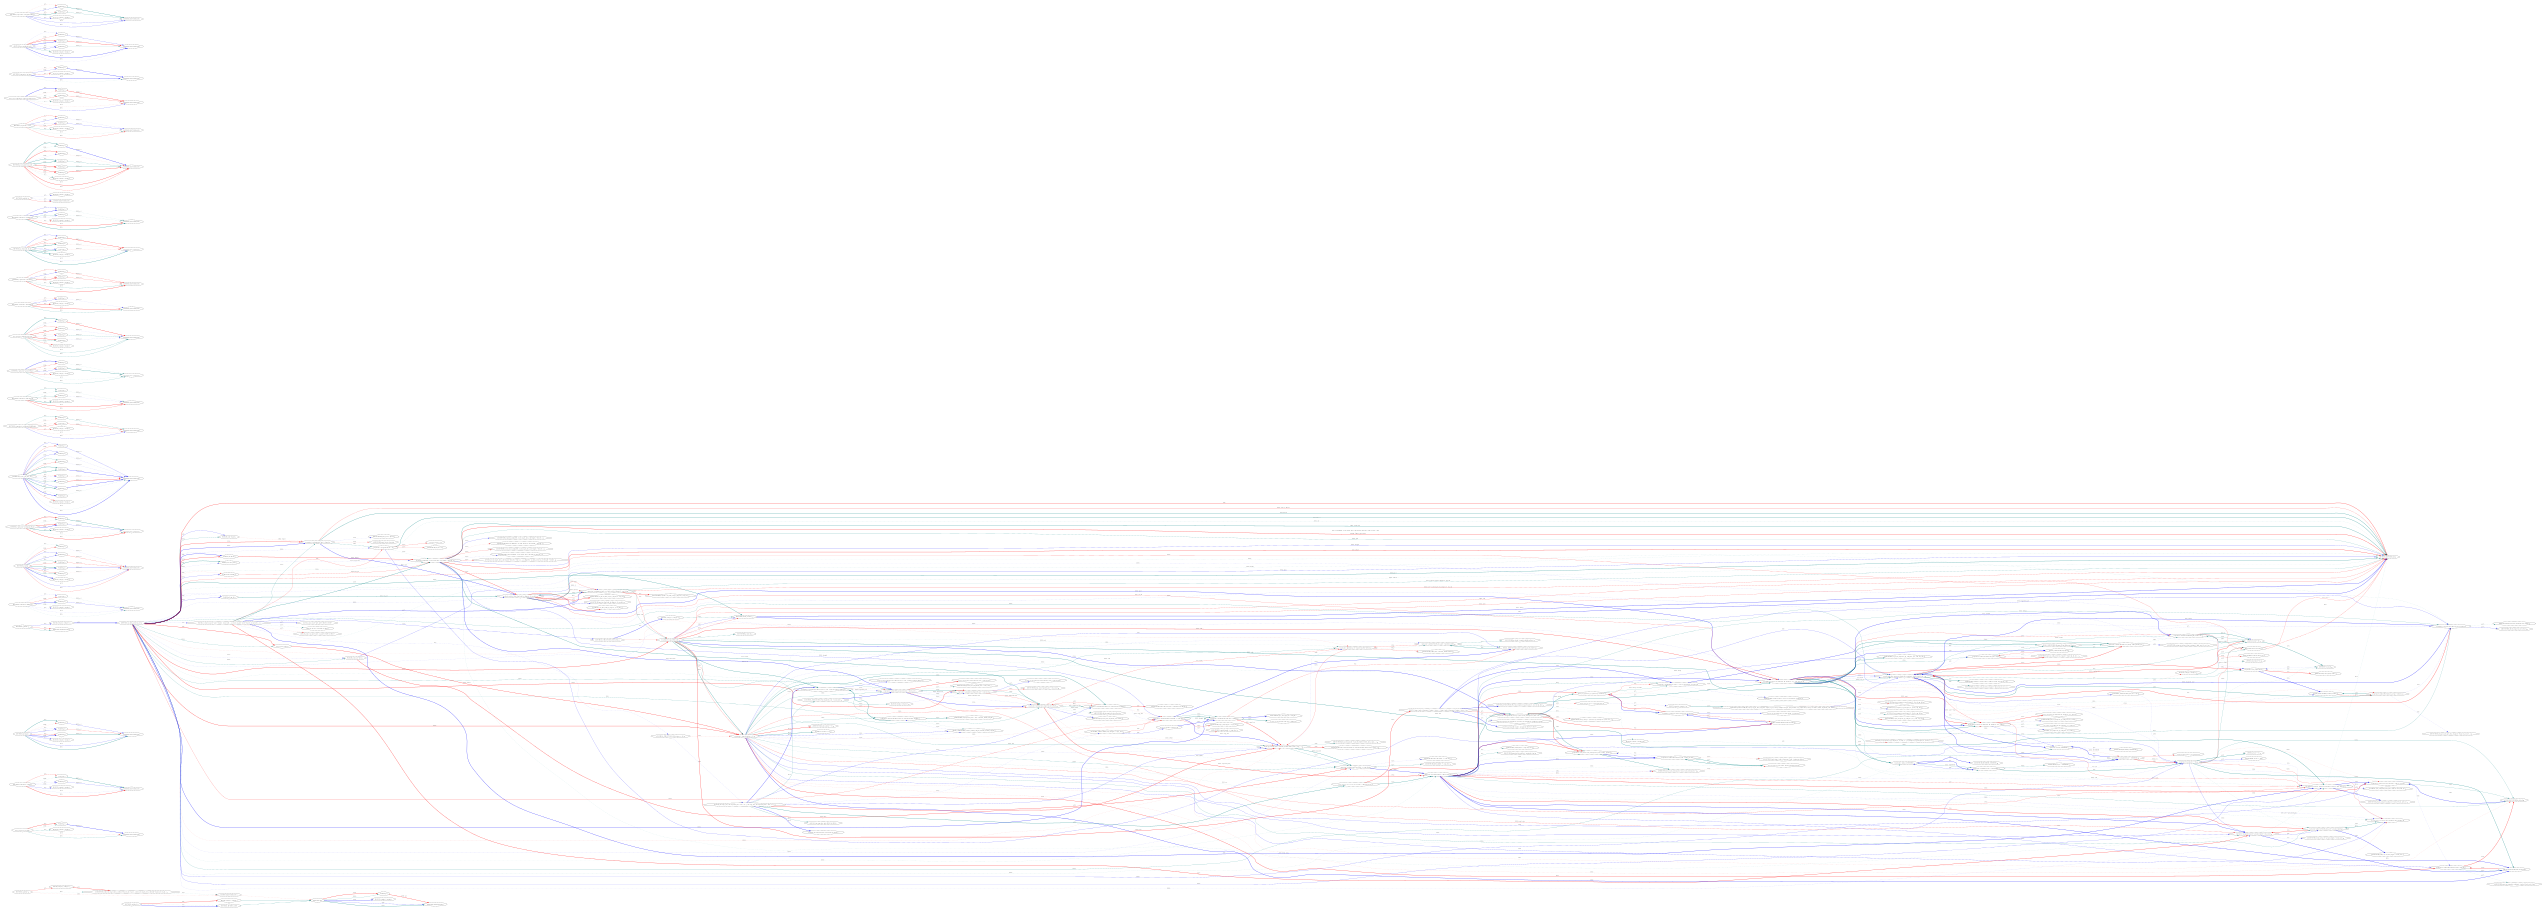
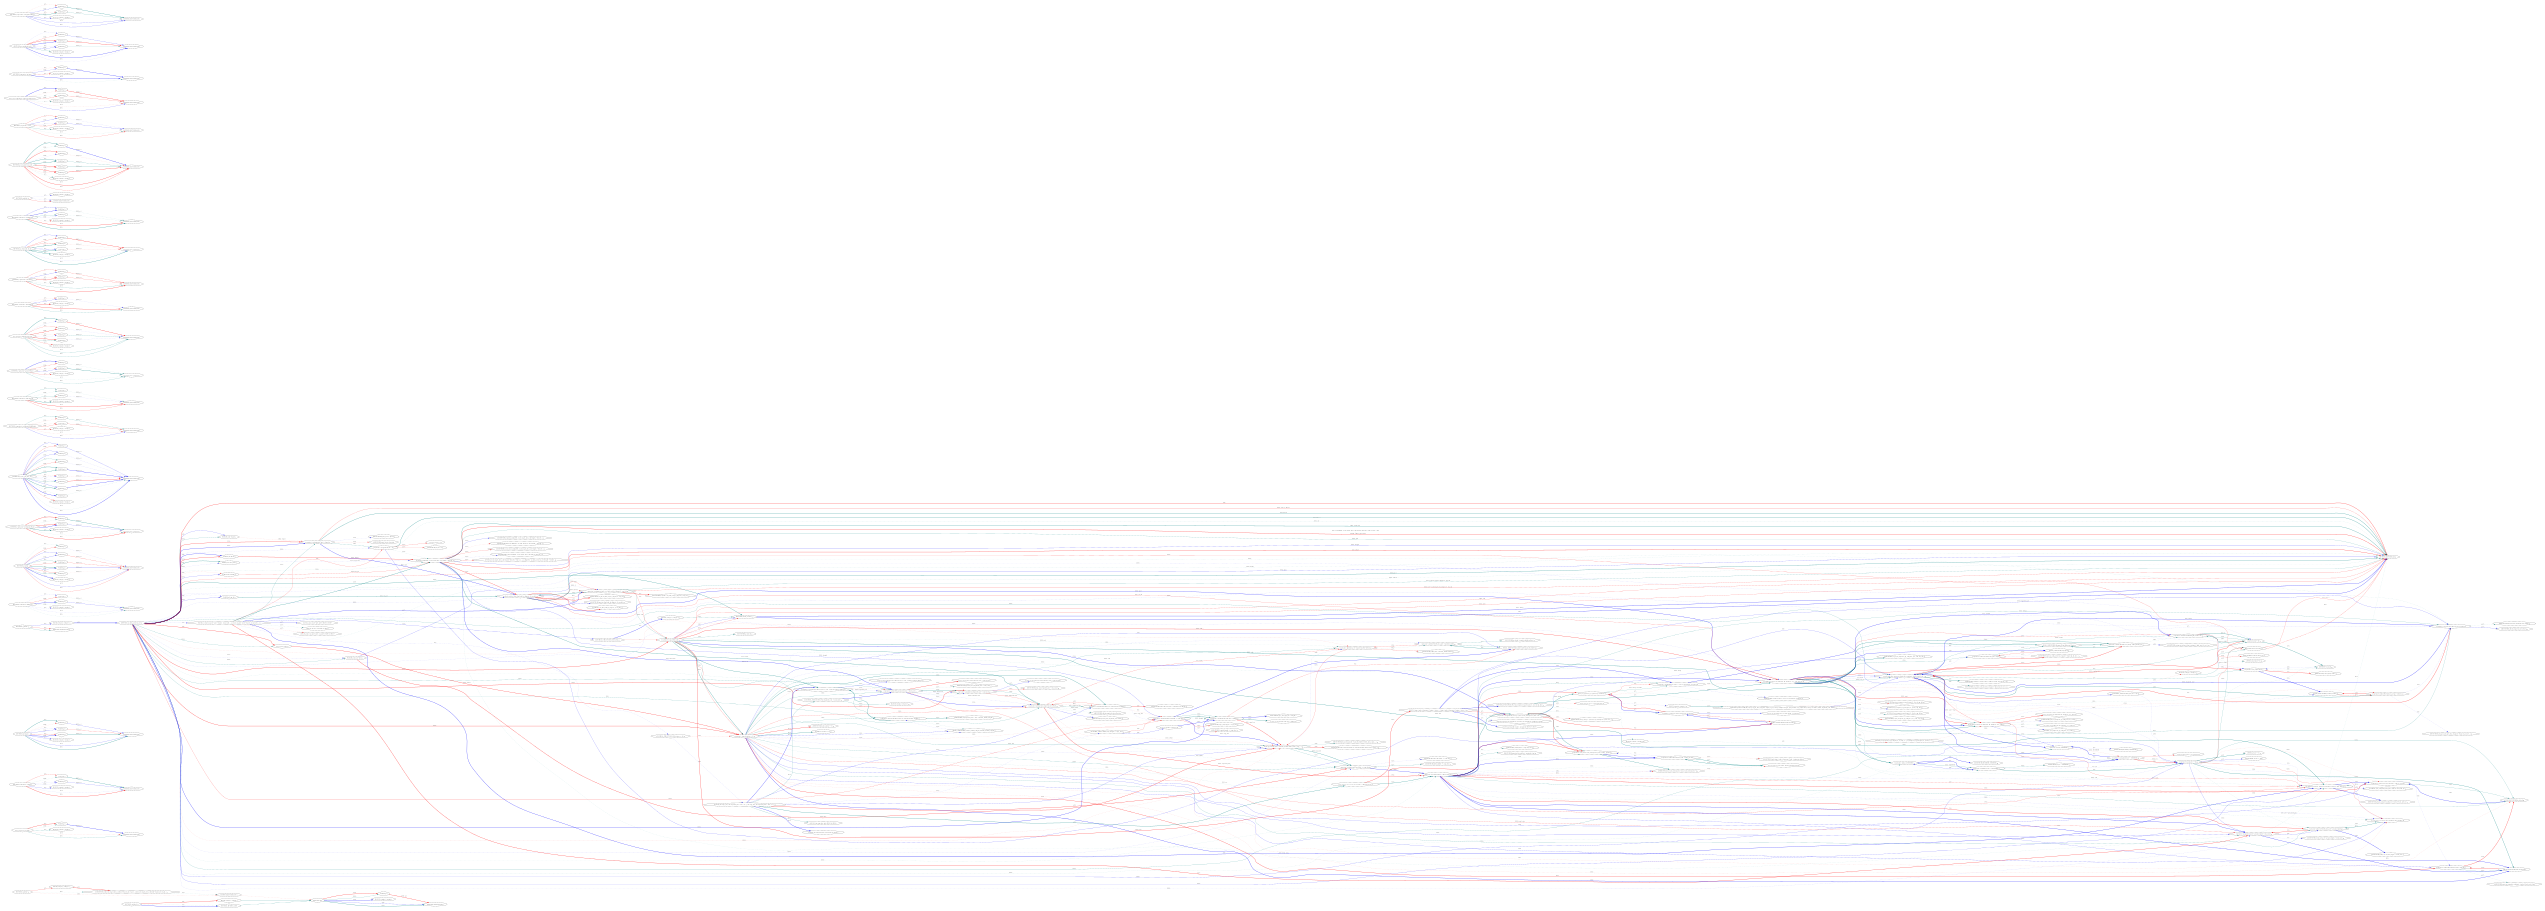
edge "(<operator>.indirectFieldAccess,setup->wIndex)" -> "(FIELD_IDENTIFIER,wIndex,wIndex)": color teal -> red
